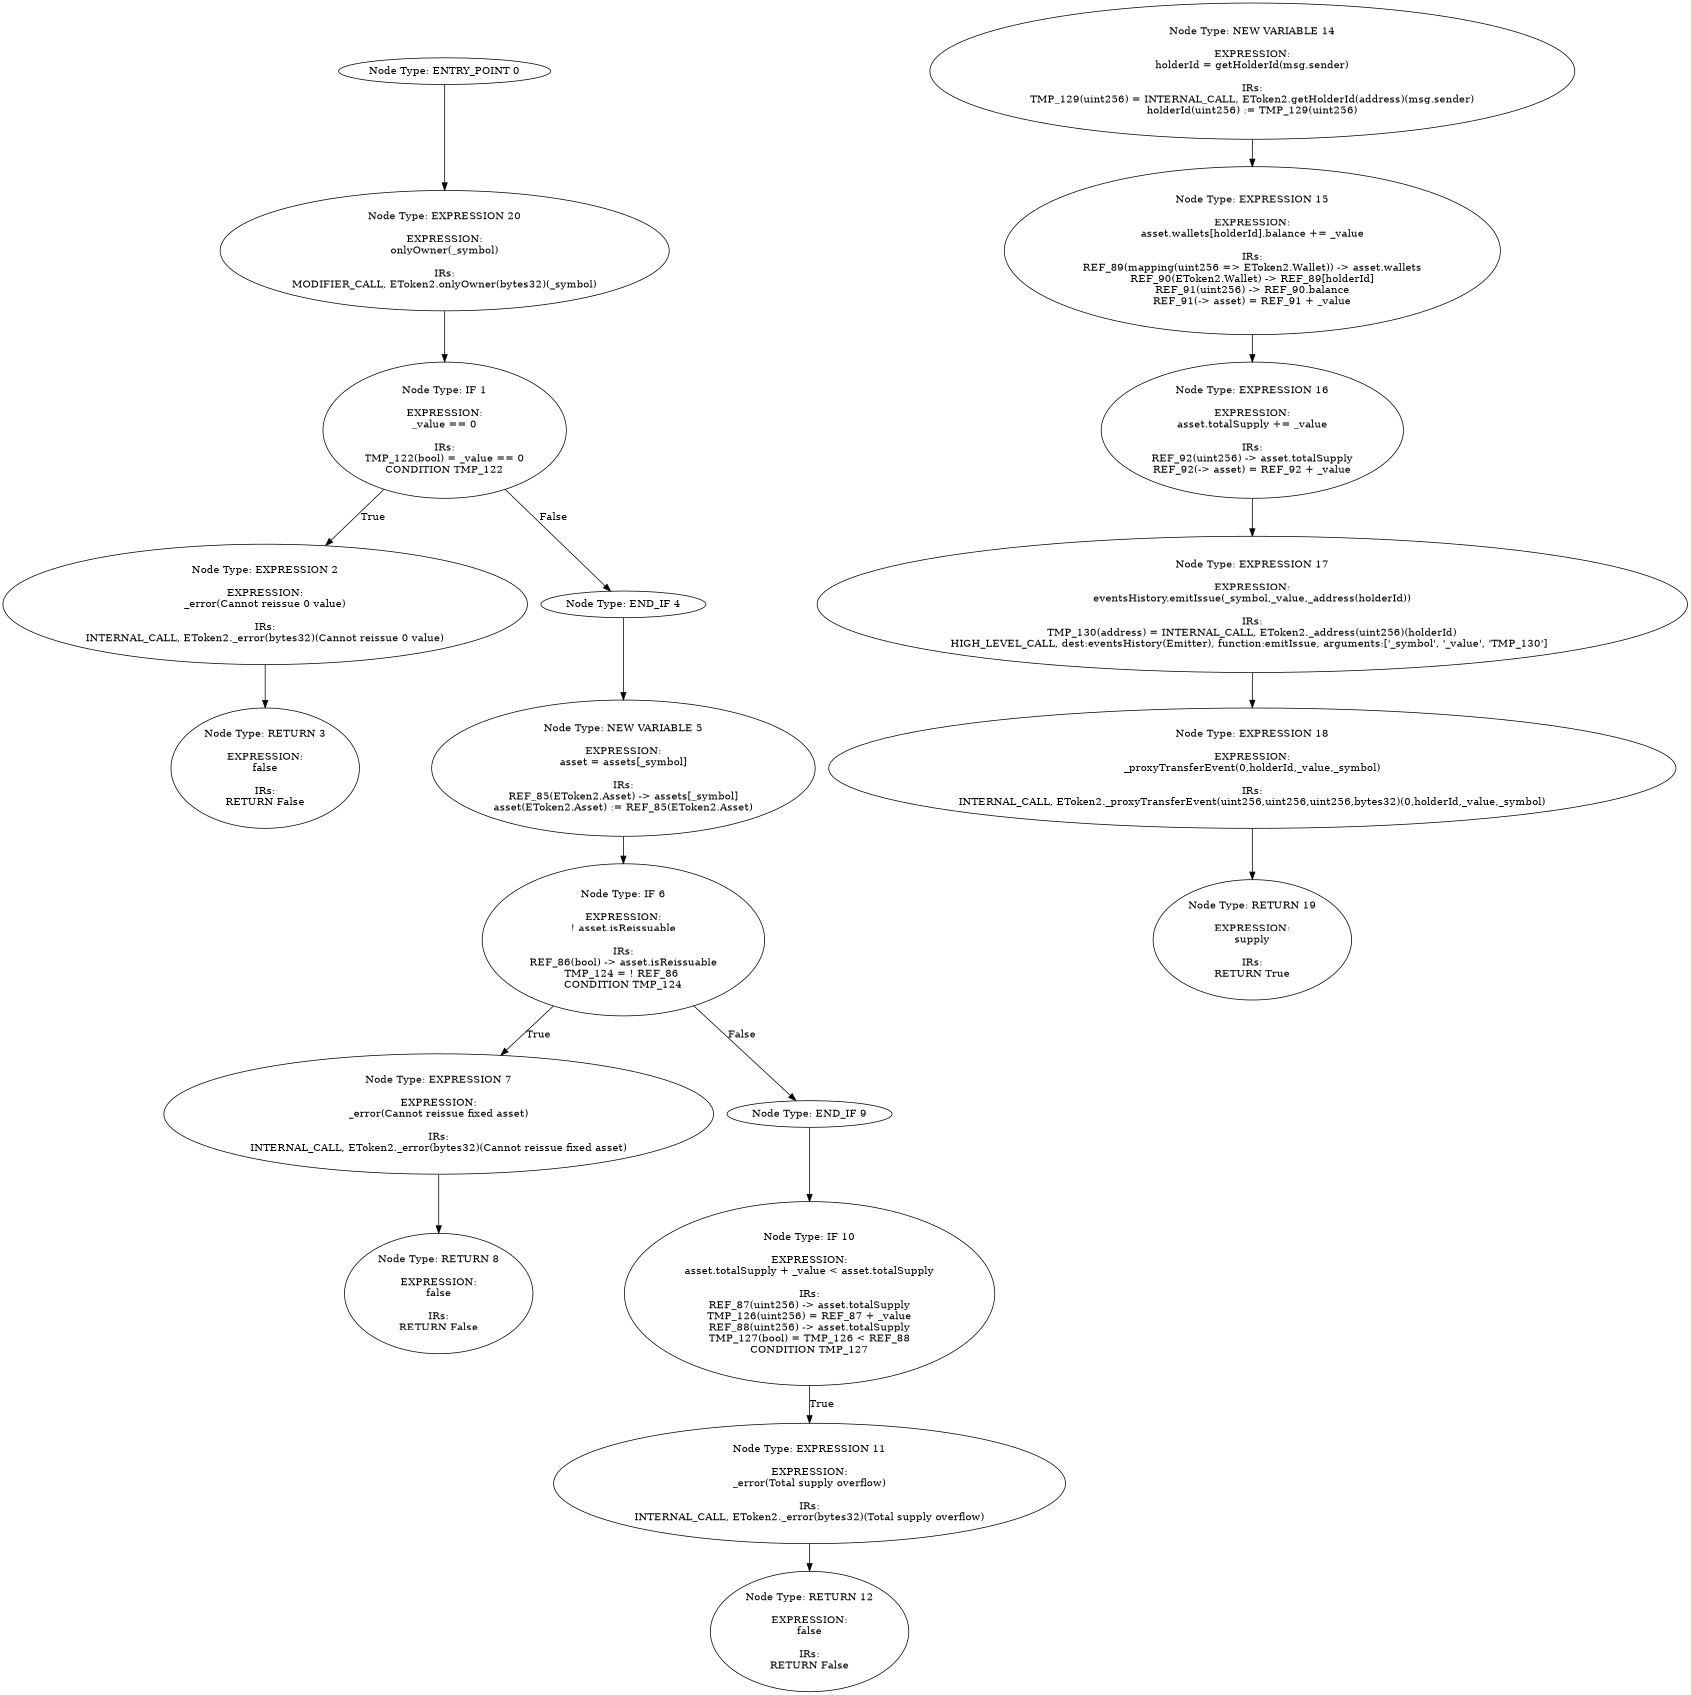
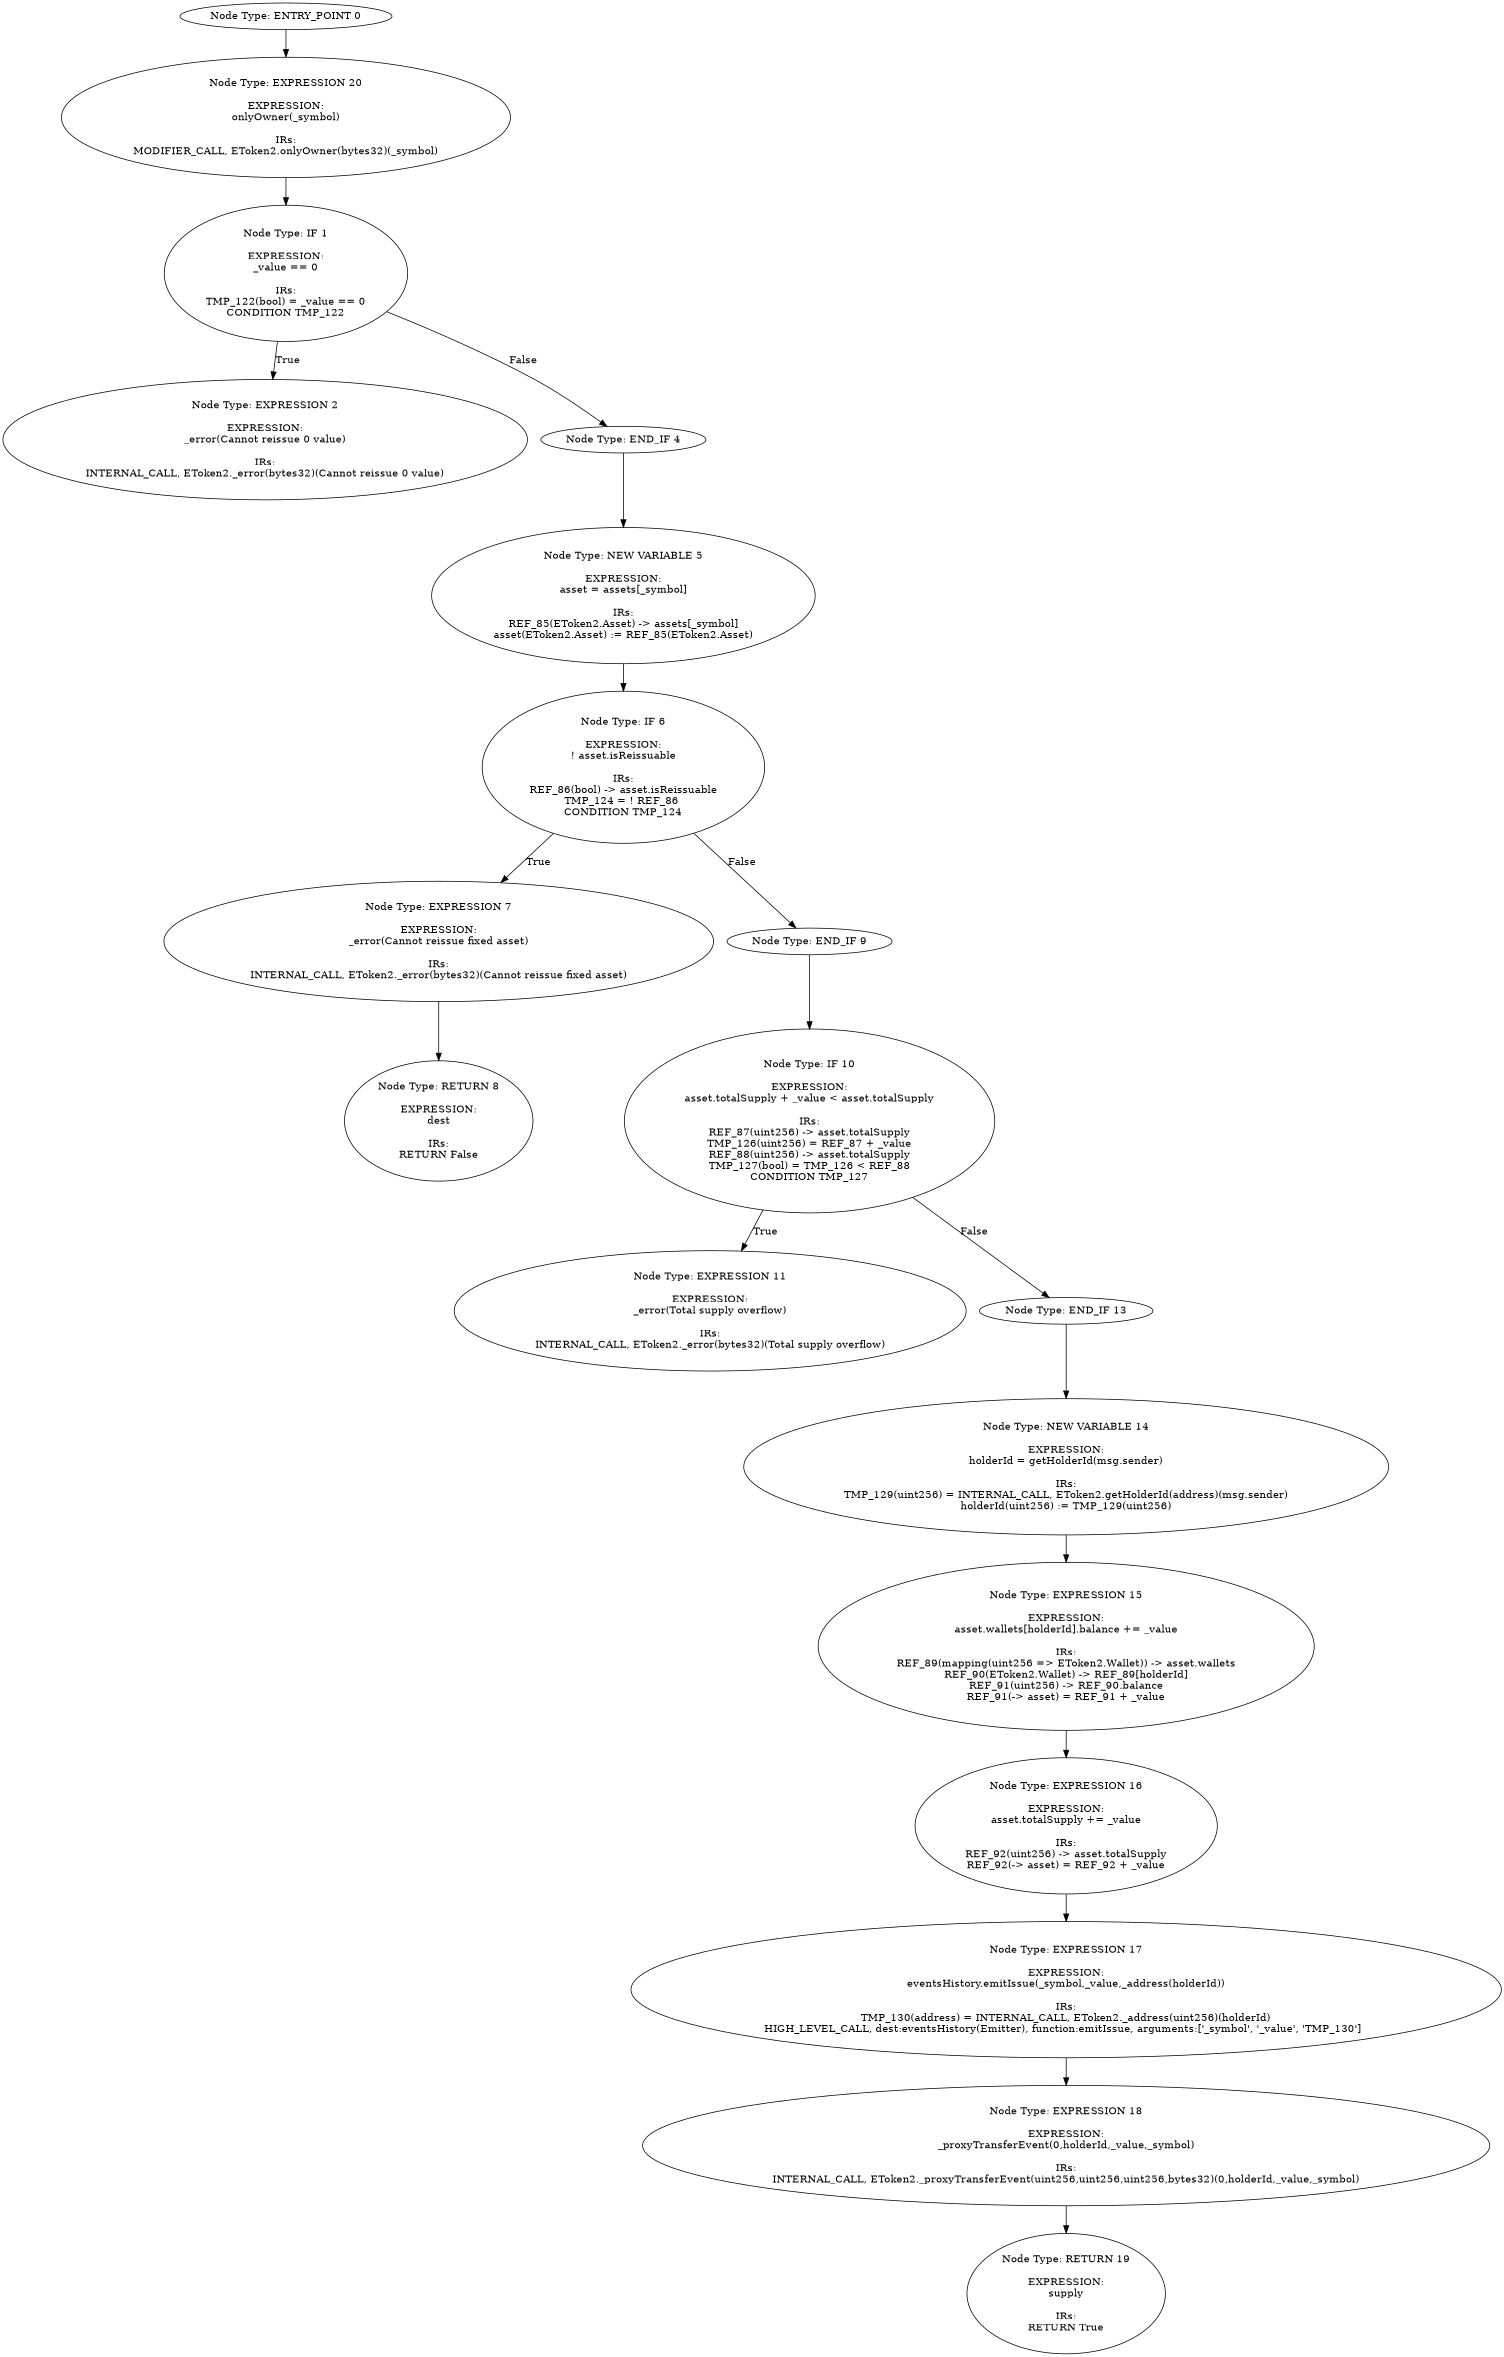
node "Node Type: RETURN 3 EXPRESSION: false IRs: RETURN False": removed
node "Node Type: RETURN 8 EXPRESSION: false IRs: RETURN False": label "Node Type: RETURN 8 EXPRESSION: false IRs: RETURN False" -> "Node Type: RETURN 8 EXPRESSION: dest IRs: RETURN False"
node "Node Type: END_IF 13": added
node "Node Type: RETURN 12 EXPRESSION: false IRs: RETURN False": removed
